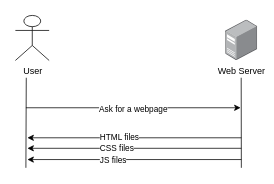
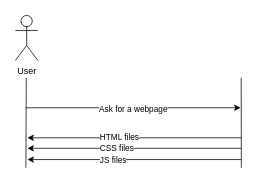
node "User": size 34x45 -> 23x45
node "Web Server": removed
